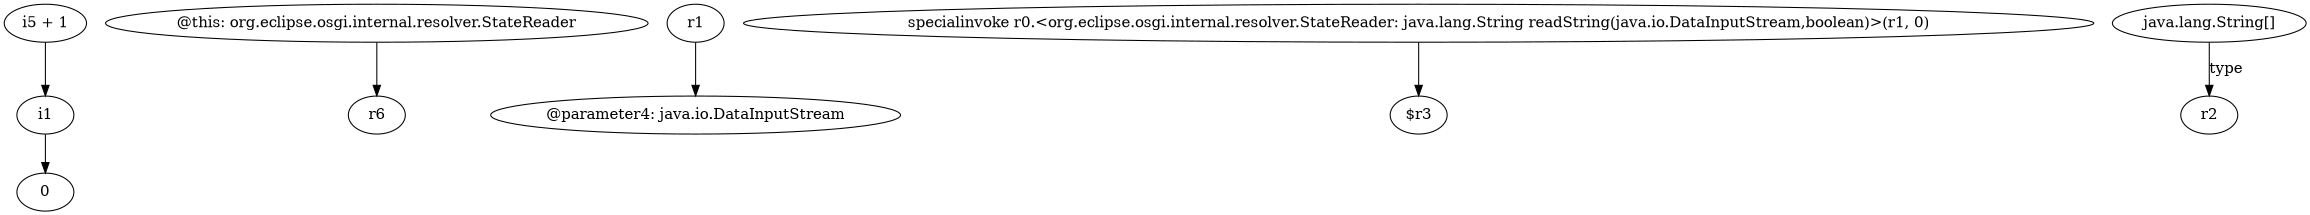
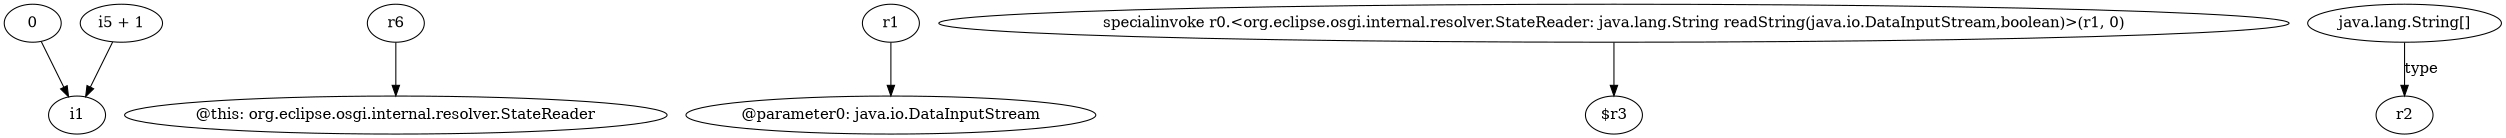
edge "@this: org.eclipse.osgi.internal.resolver.StateReader" -> "r6": reversed
node "@parameter4: java.io.DataInputStream": label "@parameter4: java.io.DataInputStream" -> "@parameter0: java.io.DataInputStream"
edge "i1" -> "0": reversed
